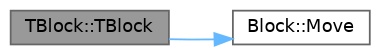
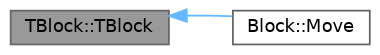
edge "TBlock::TBlock" -> "Block::Move": reversed
